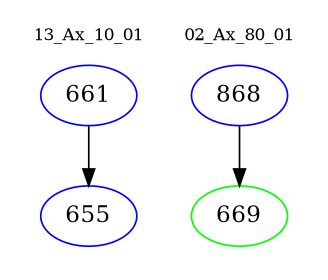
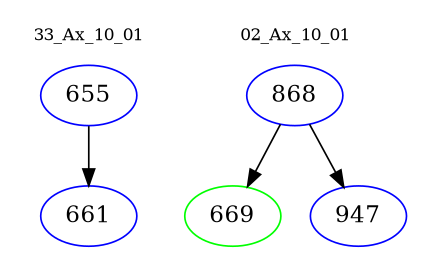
cluster "13_Ax_10_01": label "13_Ax_10_01" -> "33_Ax_10_01"
cluster "02_Ax_80_01": label "02_Ax_80_01" -> "02_Ax_10_01"
edge "661" -> "655": reversed
node "947": added
